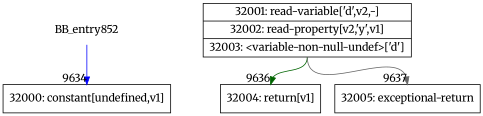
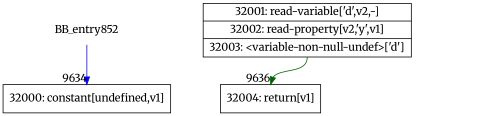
node "32005: exceptional-return": removed
